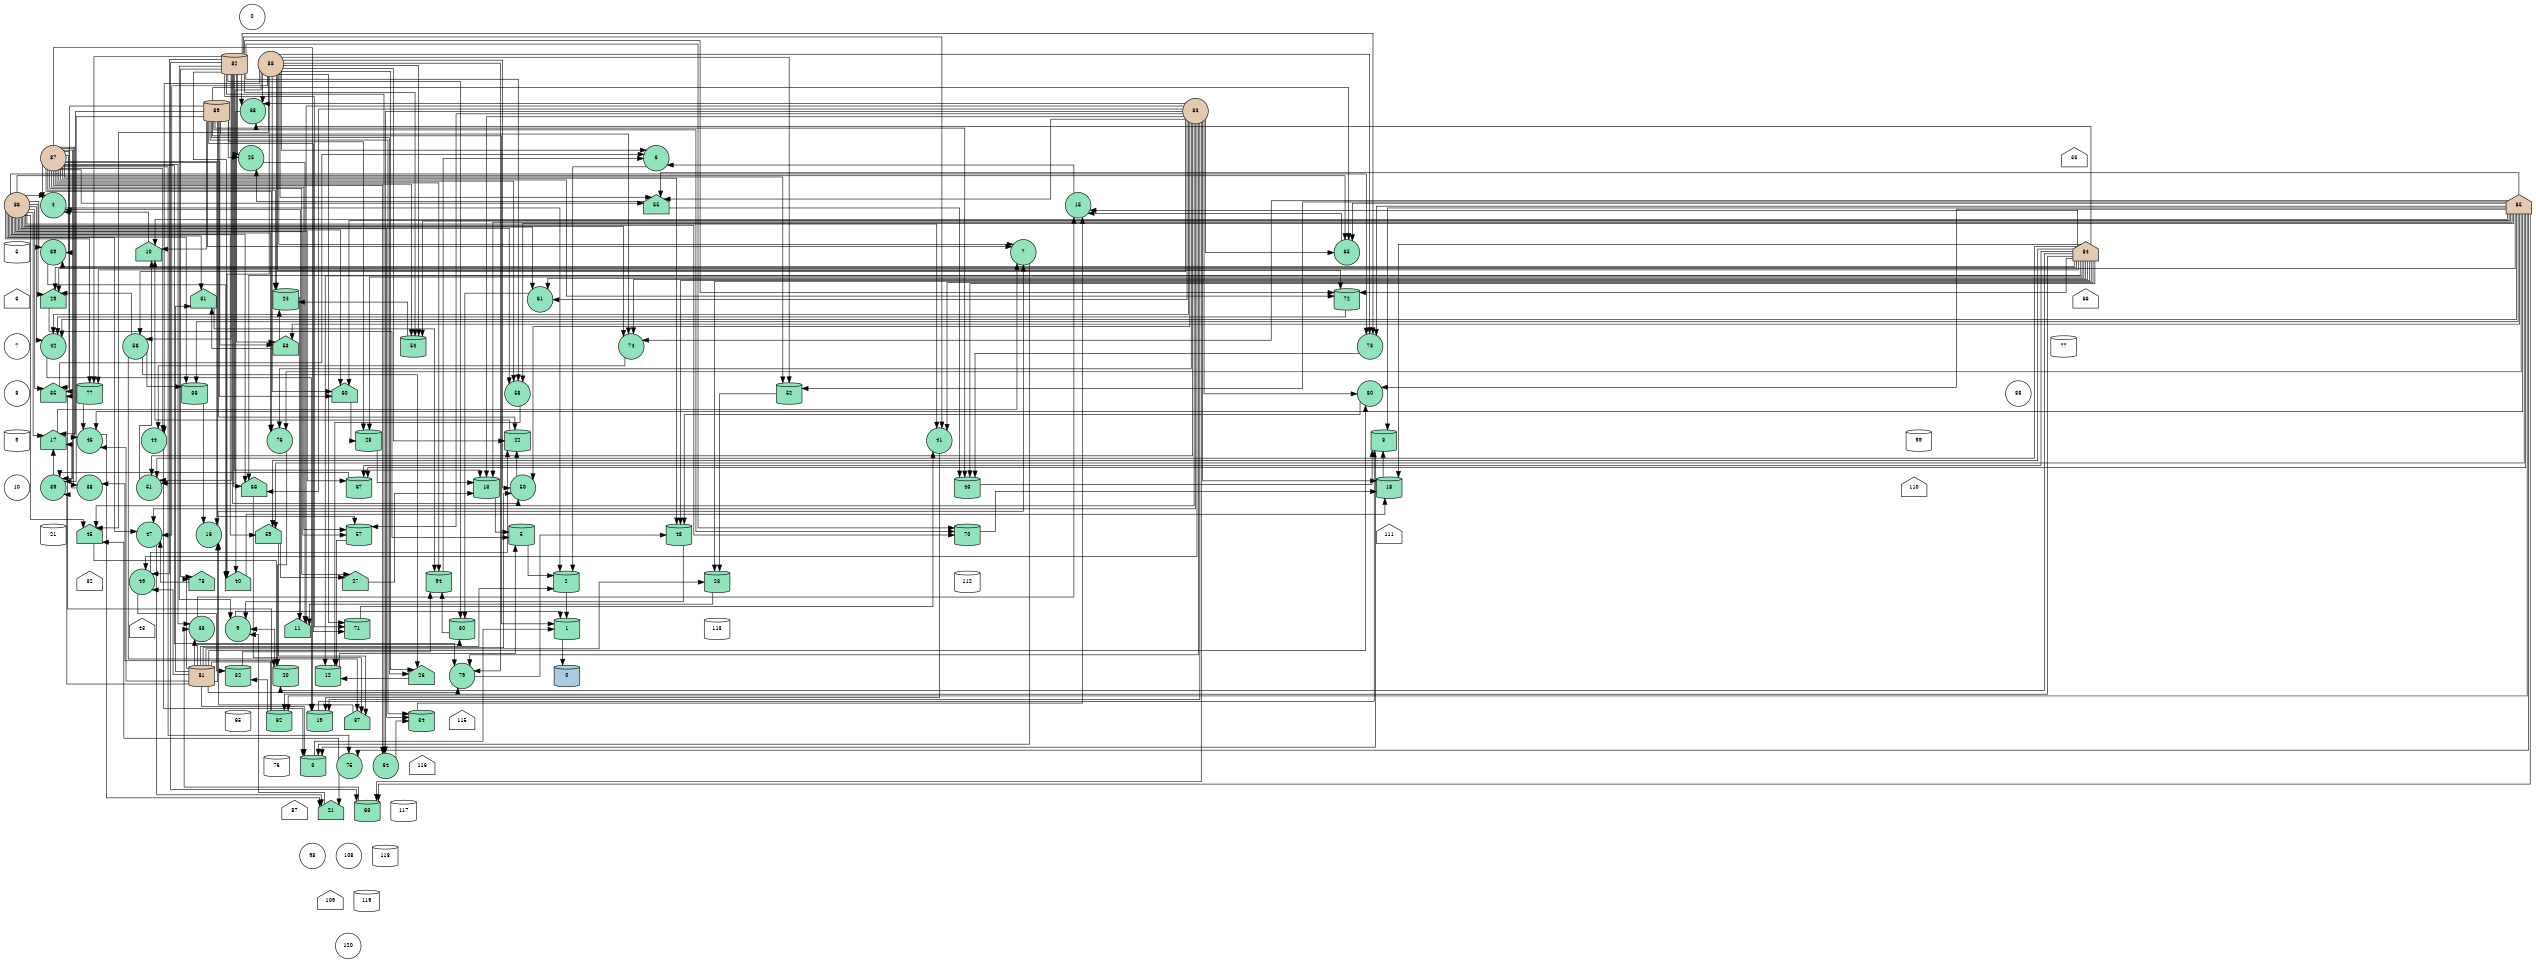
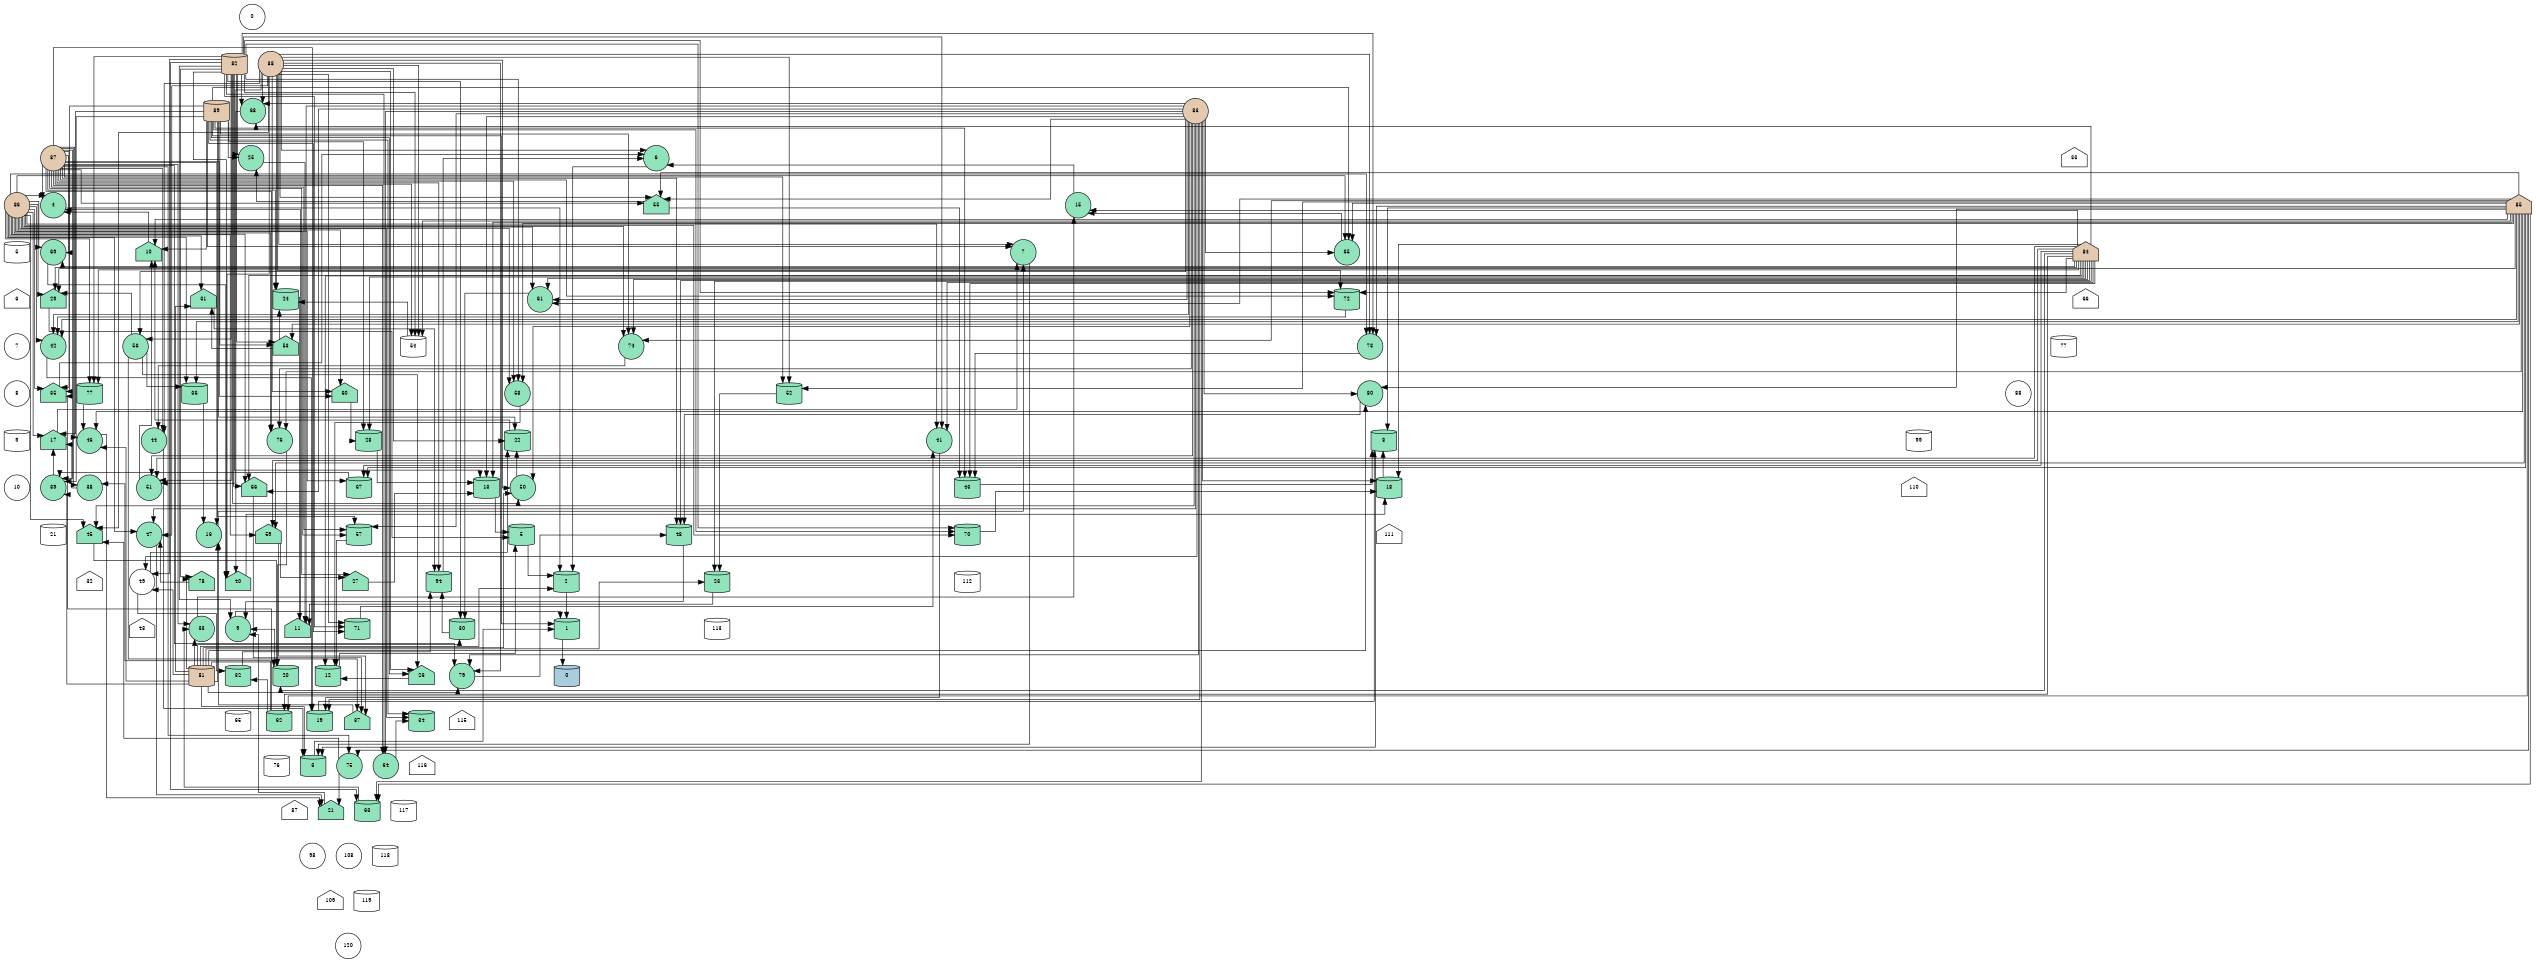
edge "85" -> "60": now "85" -> "61"
node "54": fillcolor #91e3bb -> #ffffff
node "49": fillcolor #91e3bb -> #ffffff
edge "34" -> "15": removed
